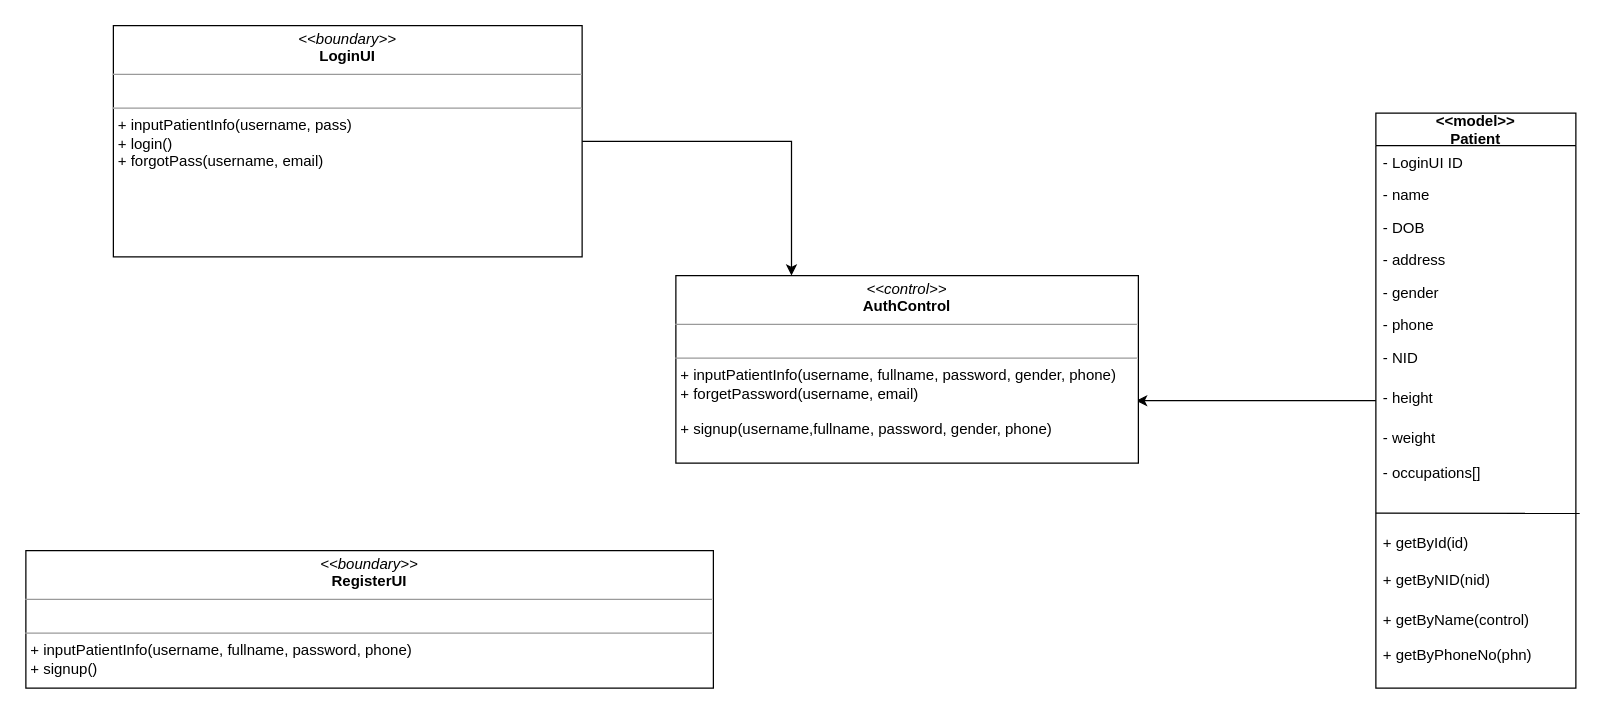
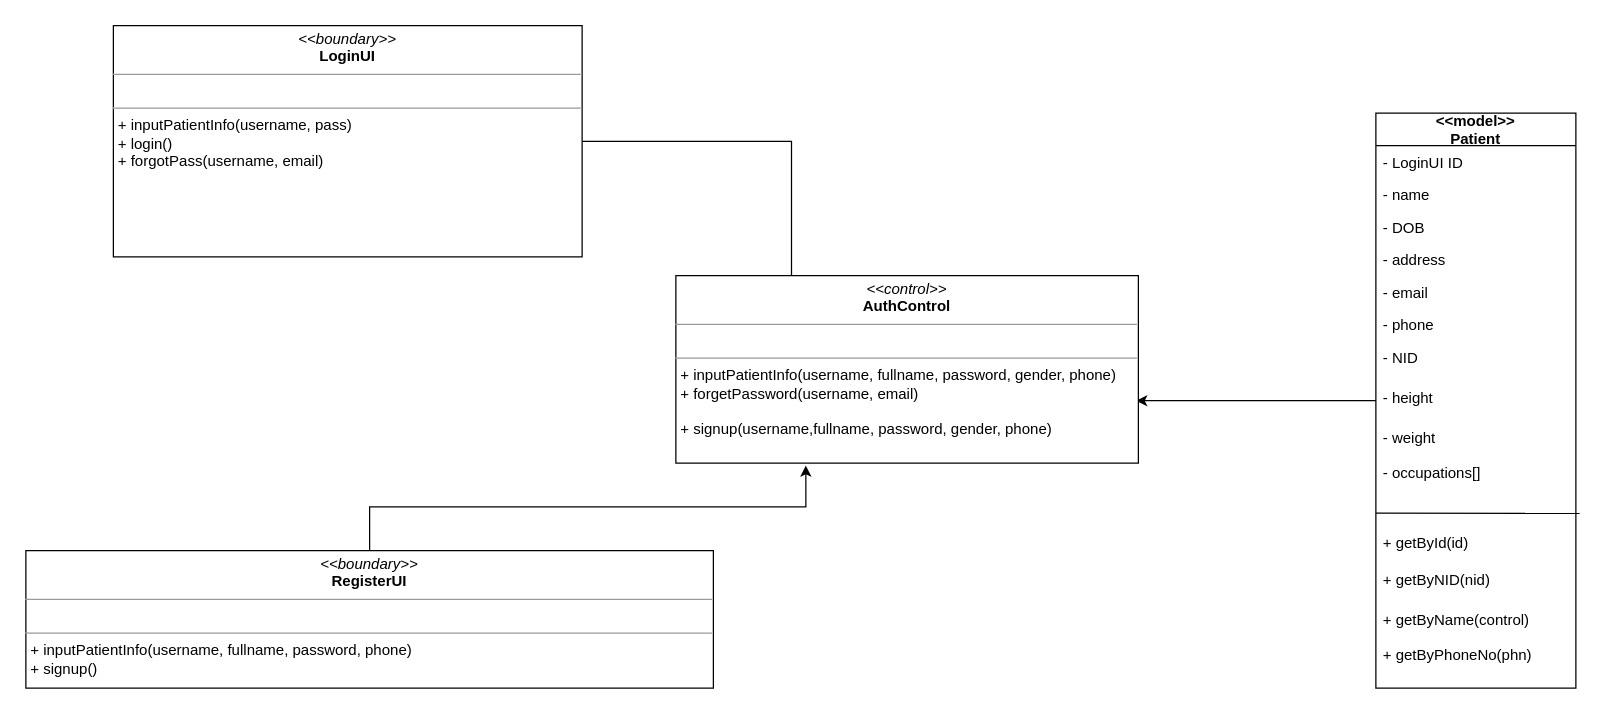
edge "<<boundary>> LoginUI + inputPatientInfo(username, pass) + login() + forgotPass(username, email)" -> "<<control>> AuthControl + inputPatientInfo(username, fullname, password, gender, phone) + forgetPassword(username, email) + signup(username,fullname, password, gender, phone)": arrowhead classic -> none
node "- gender": label "- gender" -> "- email"
edge "<<boundary>> RegisterUI + inputPatientInfo(username, fullname, password, phone) + signup()" -> "<<control>> AuthControl + inputPatientInfo(username, fullname, password, gender, phone) + forgetPassword(username, email) + signup(username,fullname, password, gender, phone)": added
